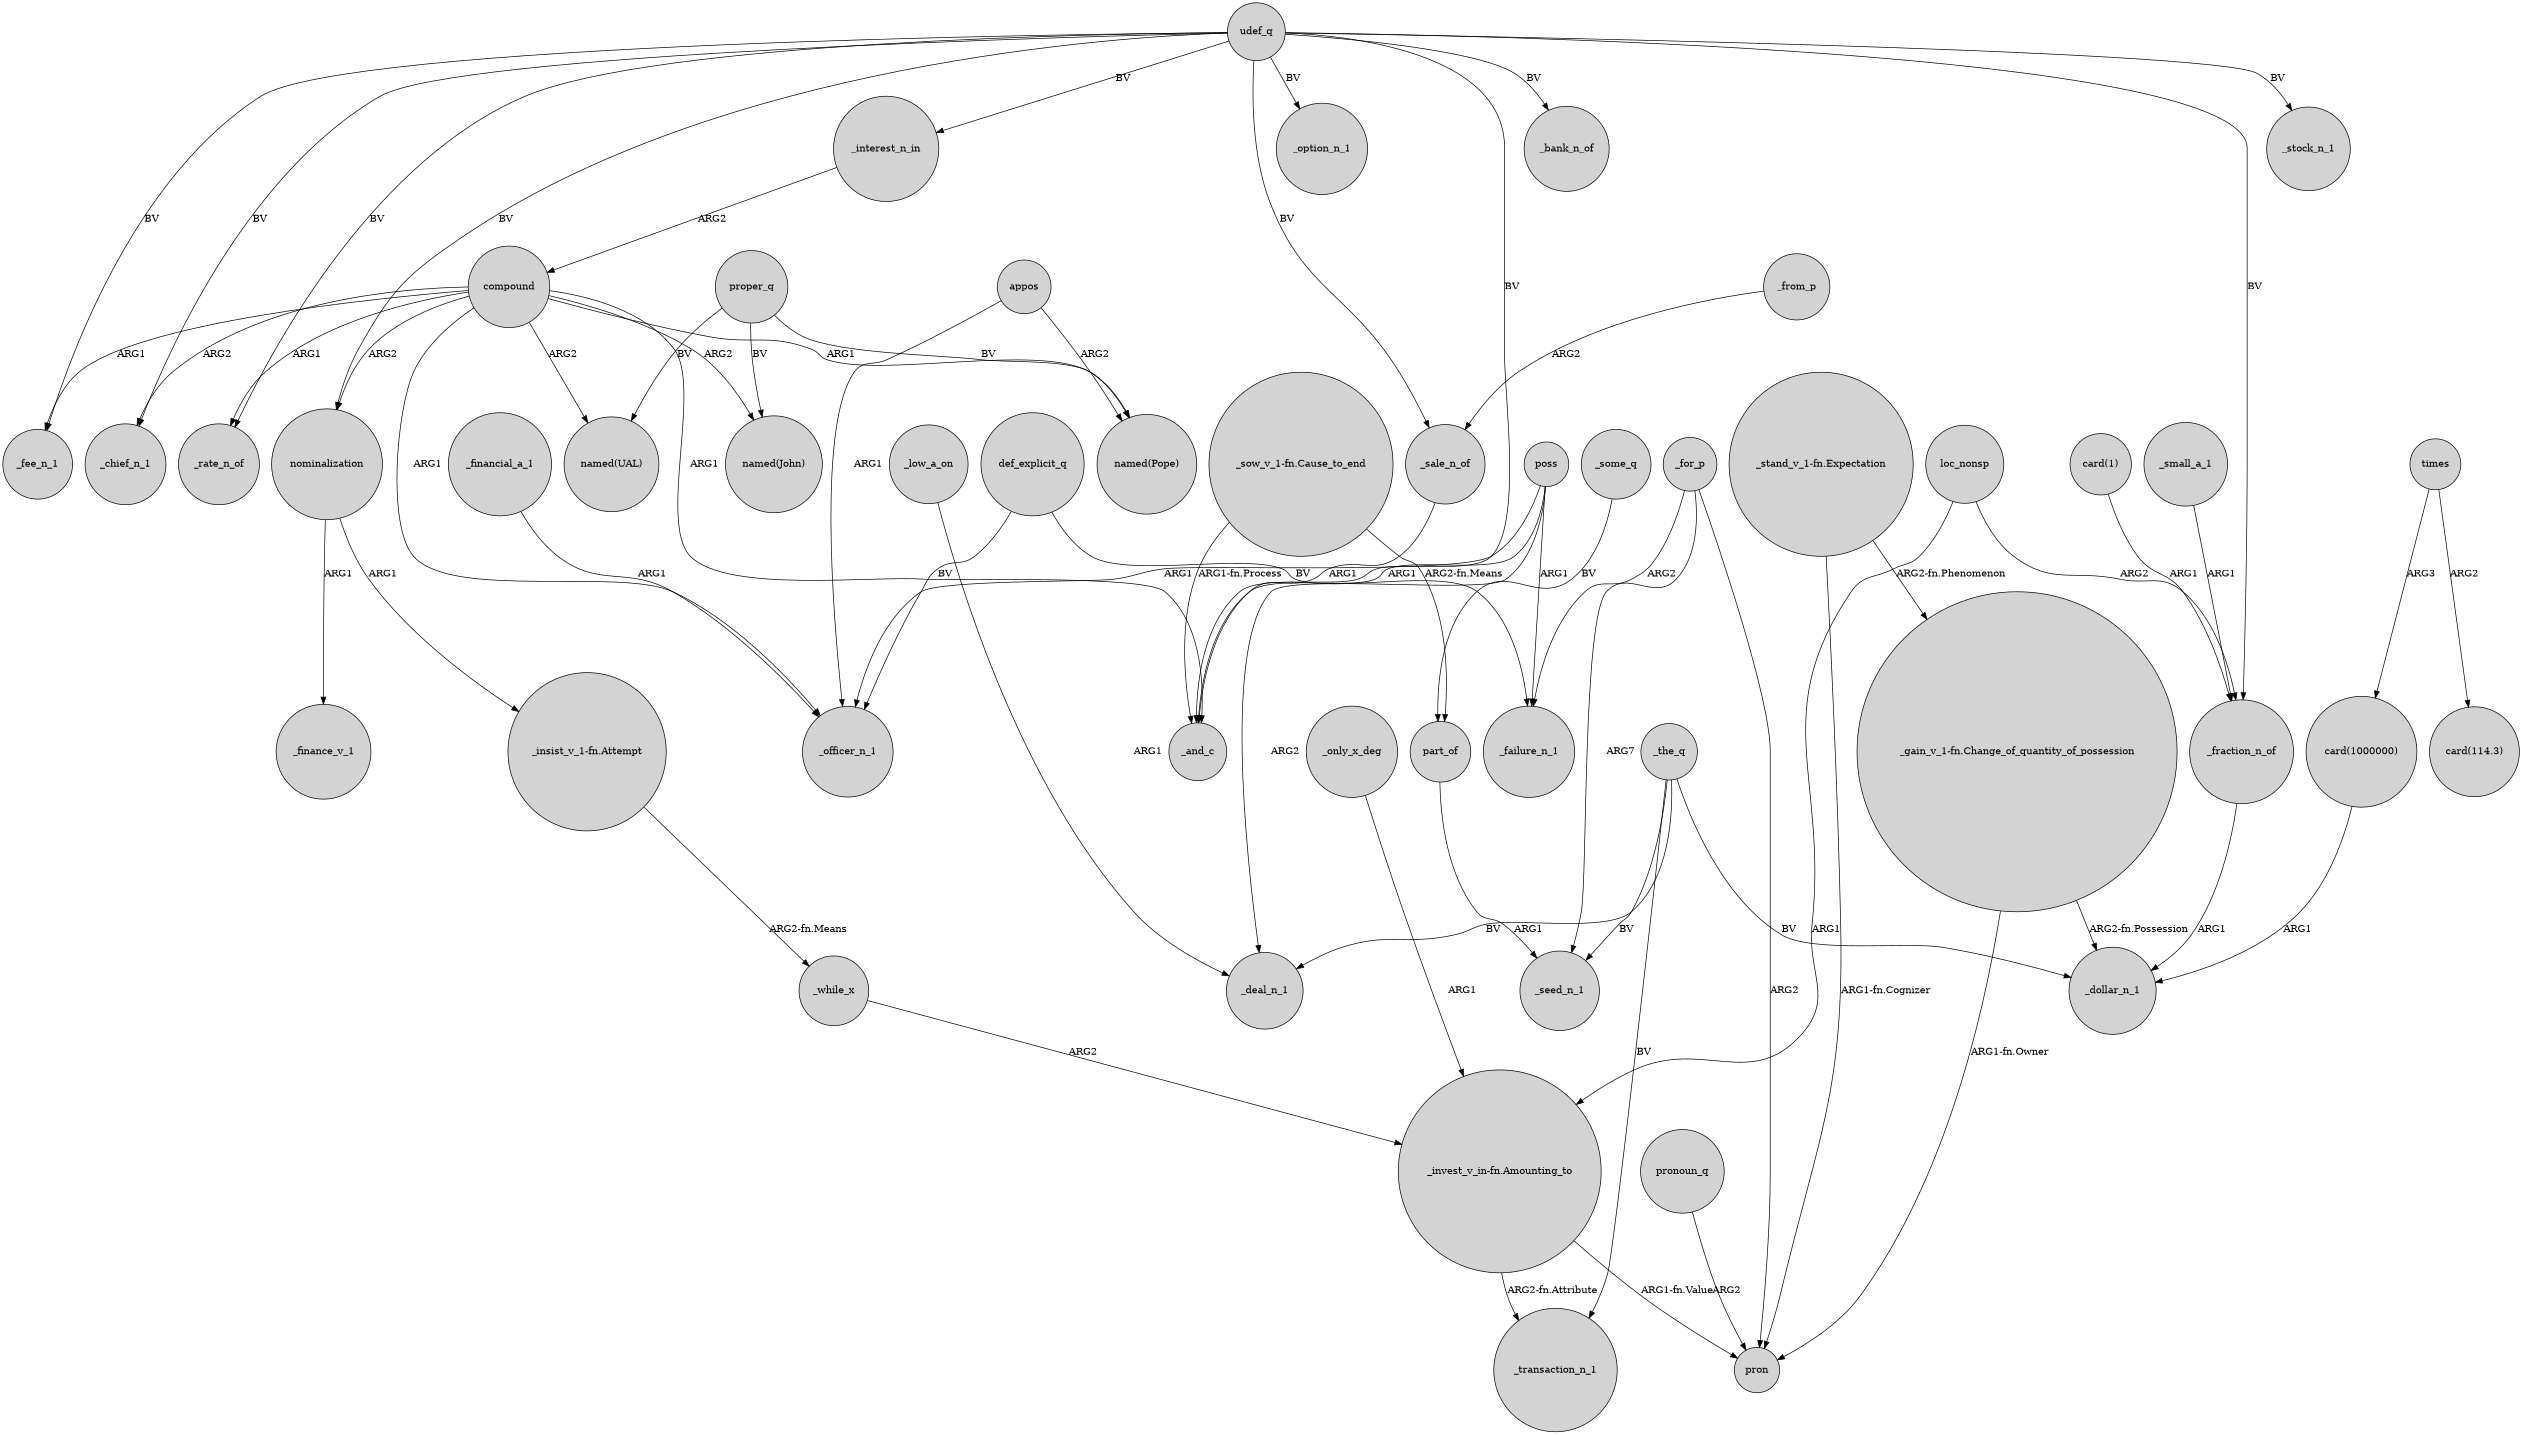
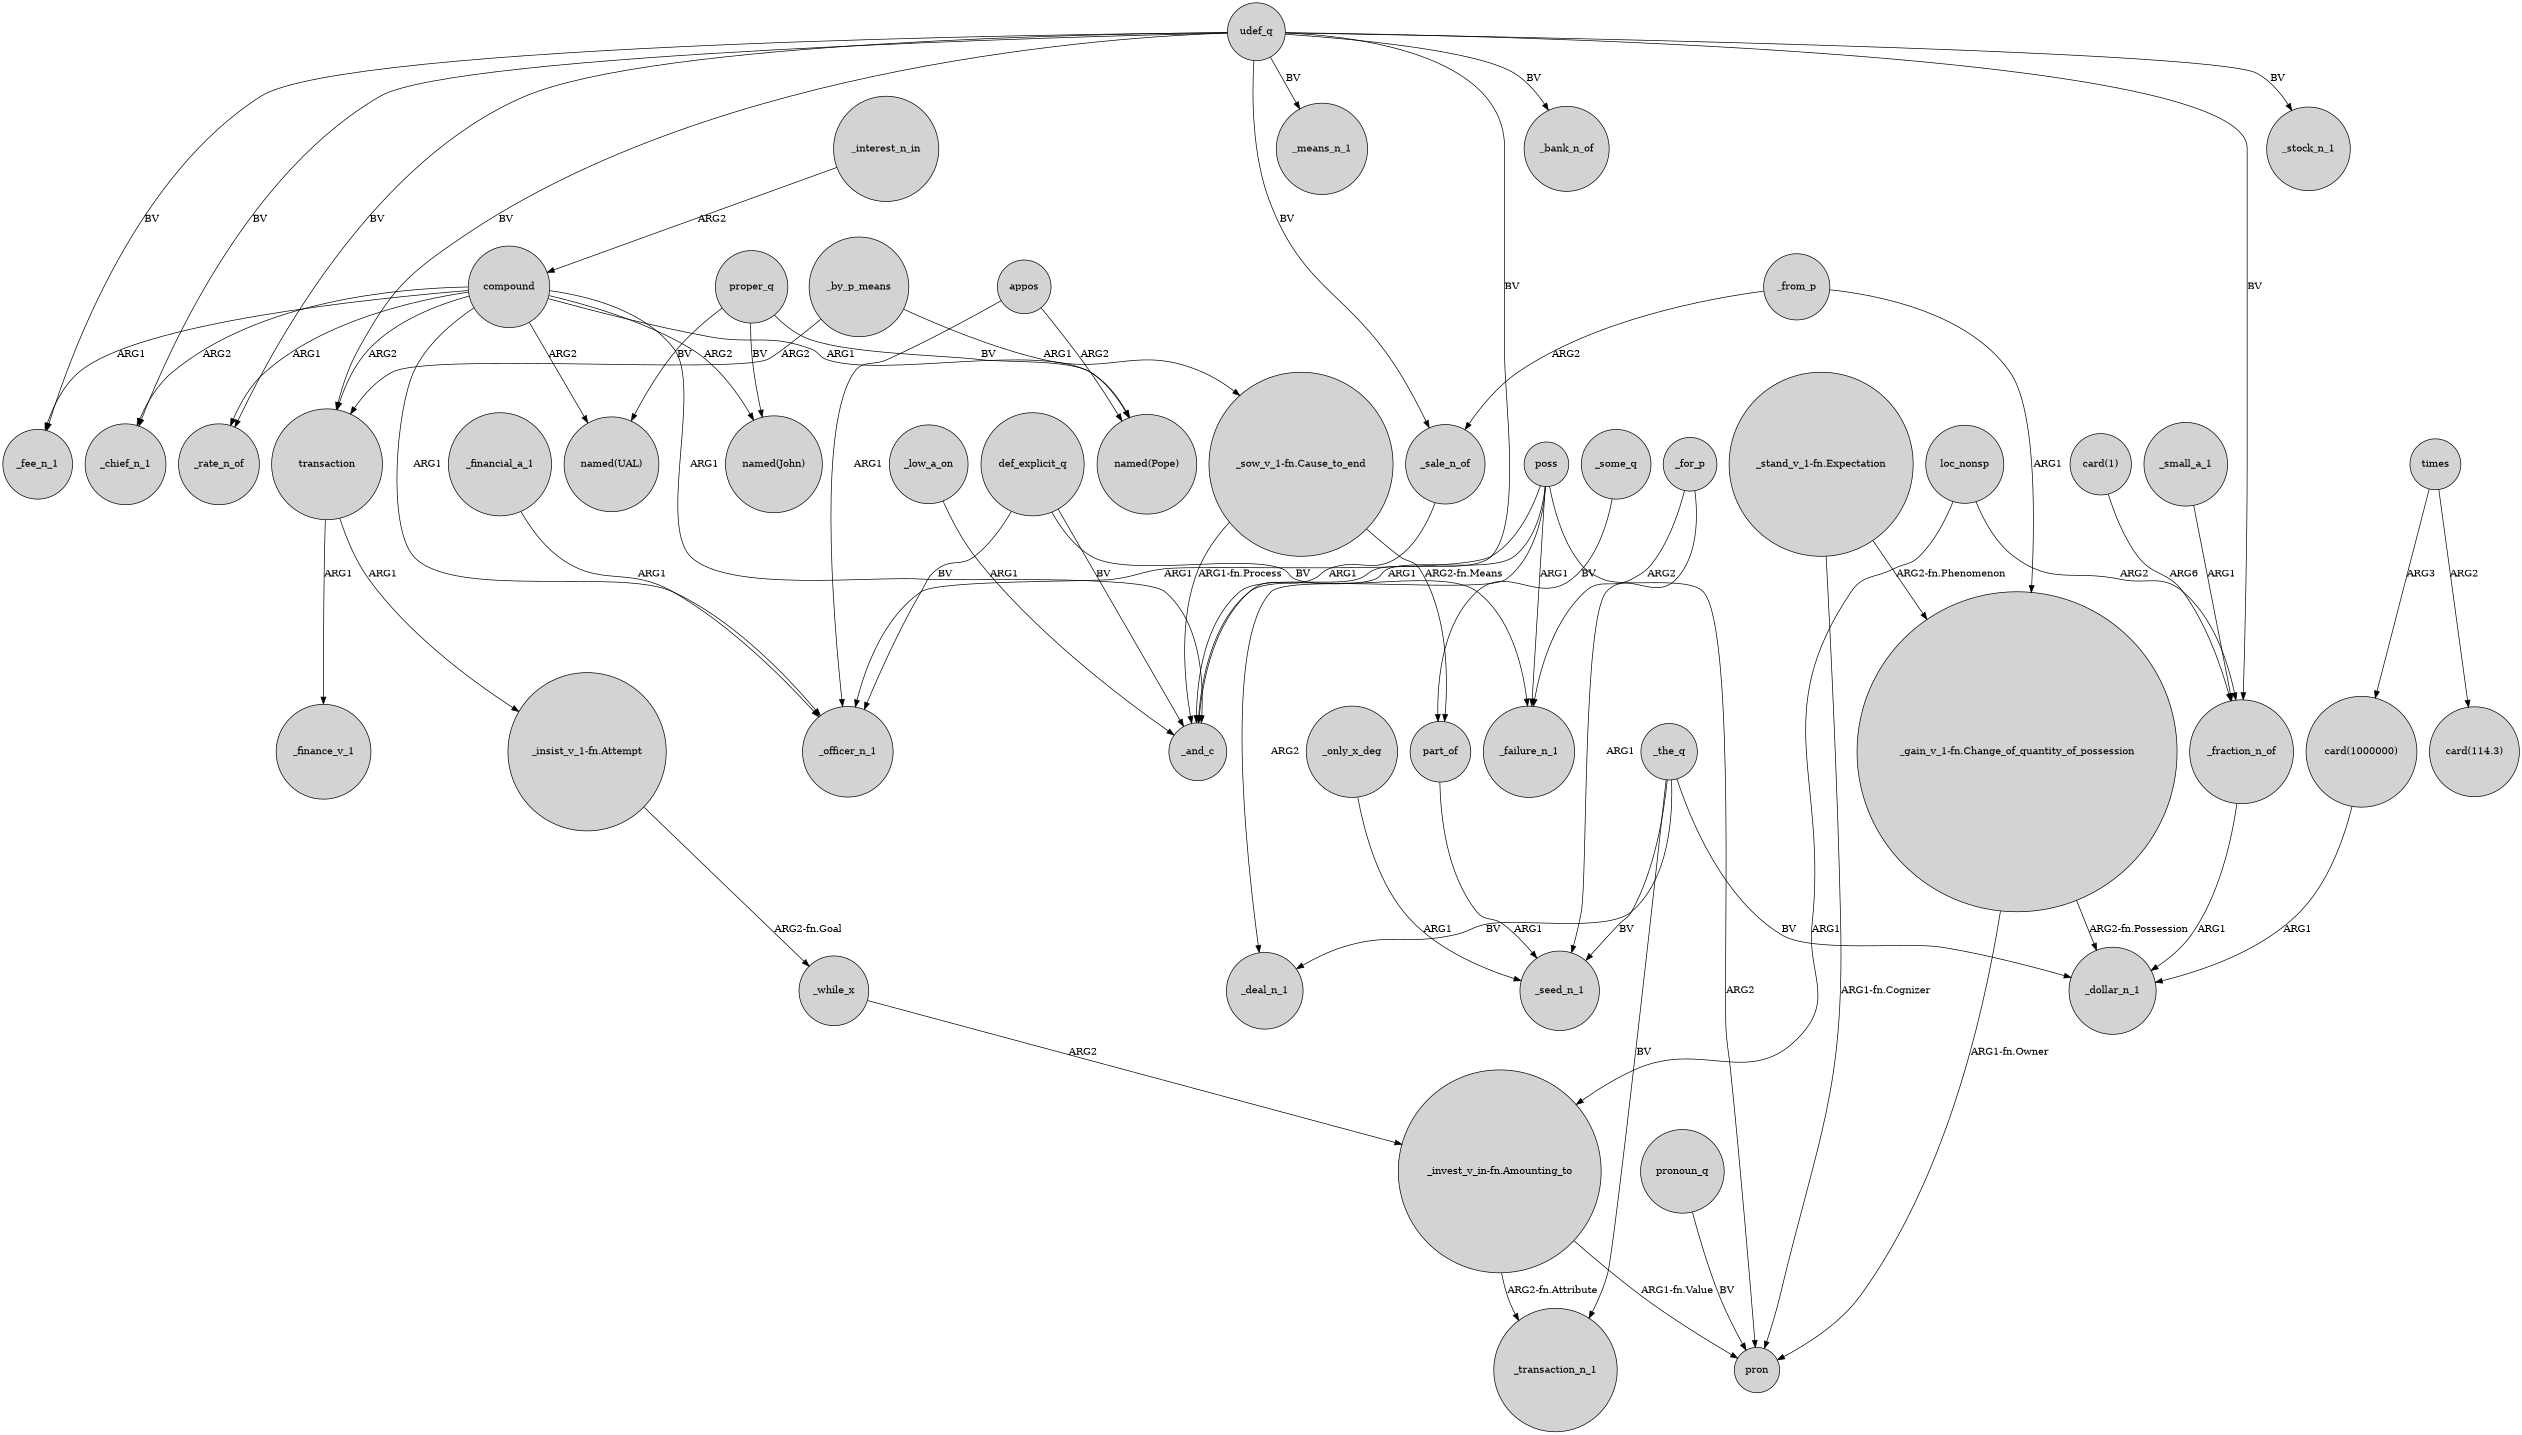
edge "udef_q" -> "_interest_n_in": removed, label "BV"
node "_option_n_1": label "_option_n_1" -> "_means_n_1"
node "_by_p_means": added
edge "_from_p" -> "_gain_v_1-fn.Change_of_quantity_of_possession": added, label "ARG1"
node "nominalization": label "nominalization" -> "transaction"
edge "card(1)" -> "_fraction_n_of": label "ARG1" -> "ARG6"
edge "def_explicit_q" -> "_and_c": added, label "BV"
edge "_for_p" -> "_seed_n_1": label "ARG7" -> "ARG1"
edge "_low_a_on" -> "_deal_n_1": now "_low_a_on" -> "_and_c"
edge "_for_p" -> "pron": now "poss" -> "pron"
edge "_insist_v_1-fn.Attempt" -> "_while_x": label "ARG2-fn.Means" -> "ARG2-fn.Goal"
edge "_only_x_deg" -> "_invest_v_in-fn.Amounting_to": now "_only_x_deg" -> "_seed_n_1"
edge "pronoun_q" -> "pron": label "ARG2" -> "BV"
